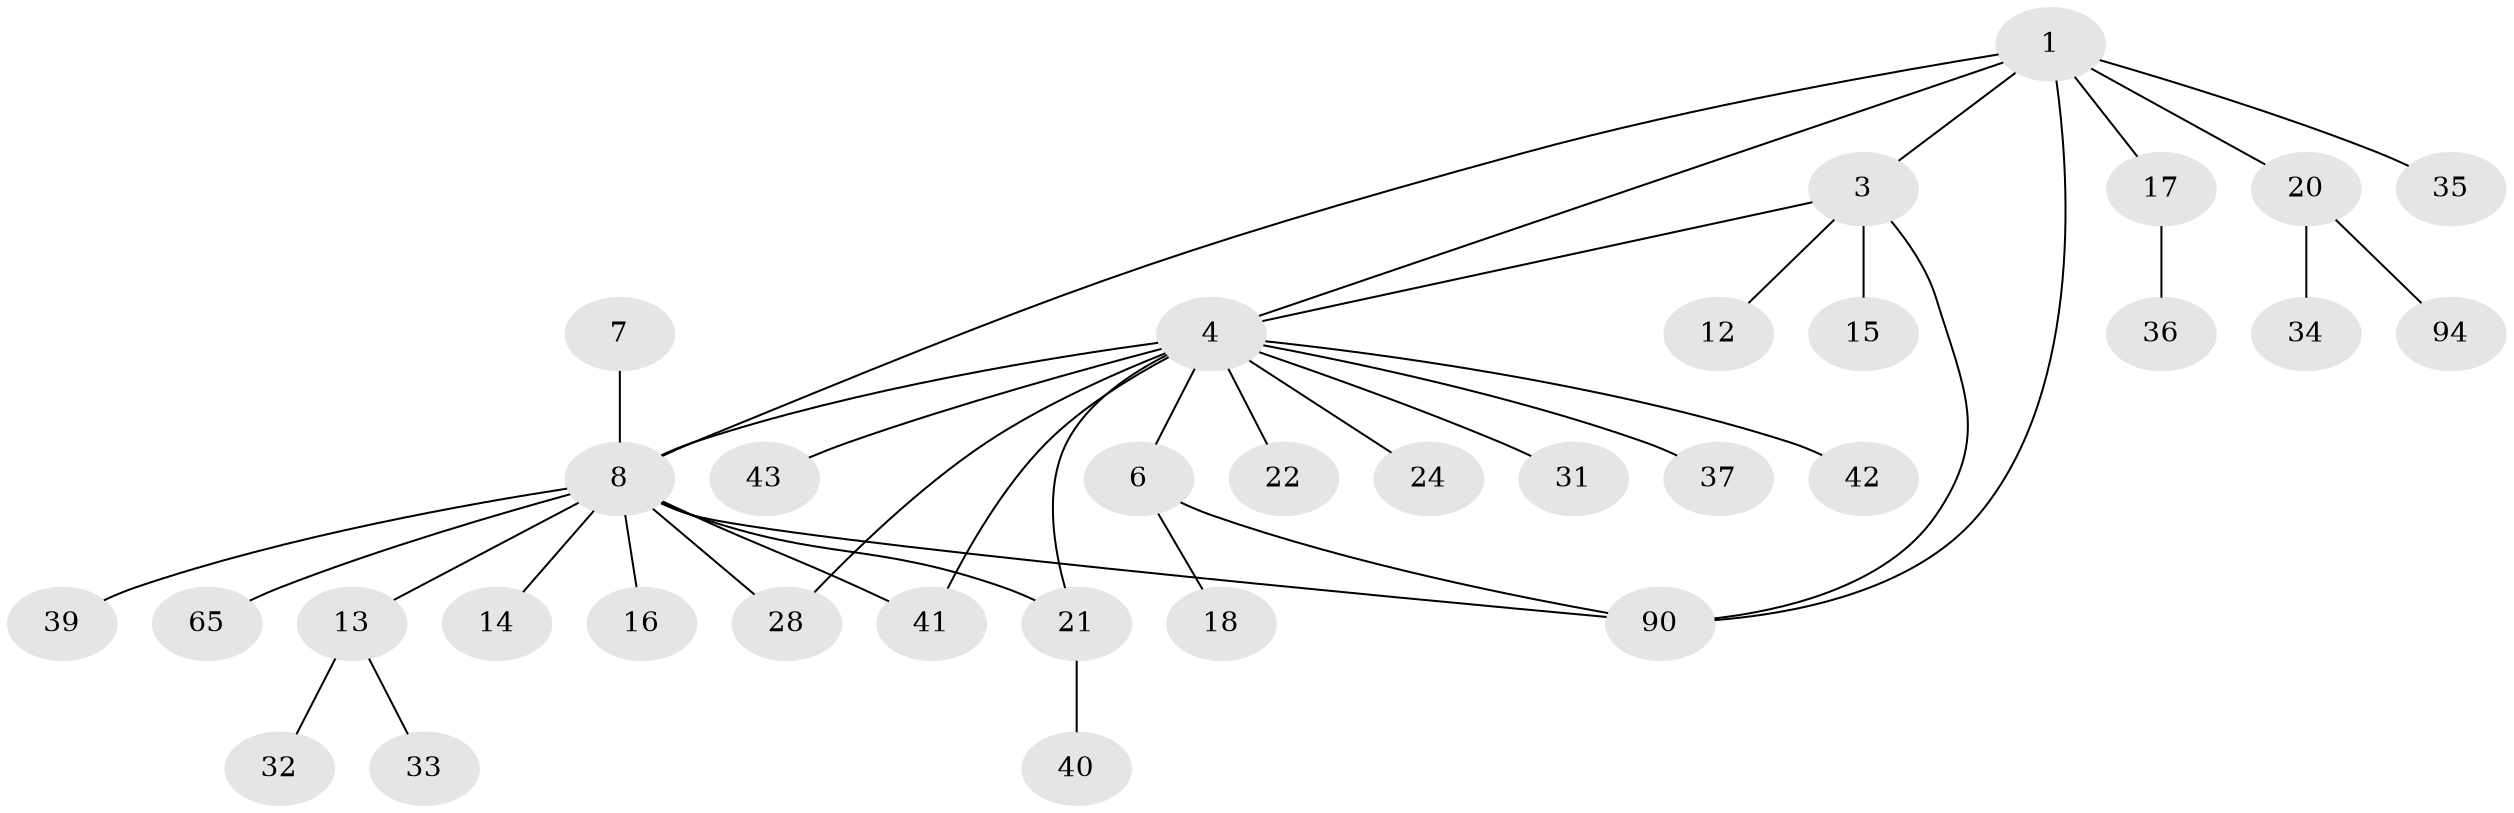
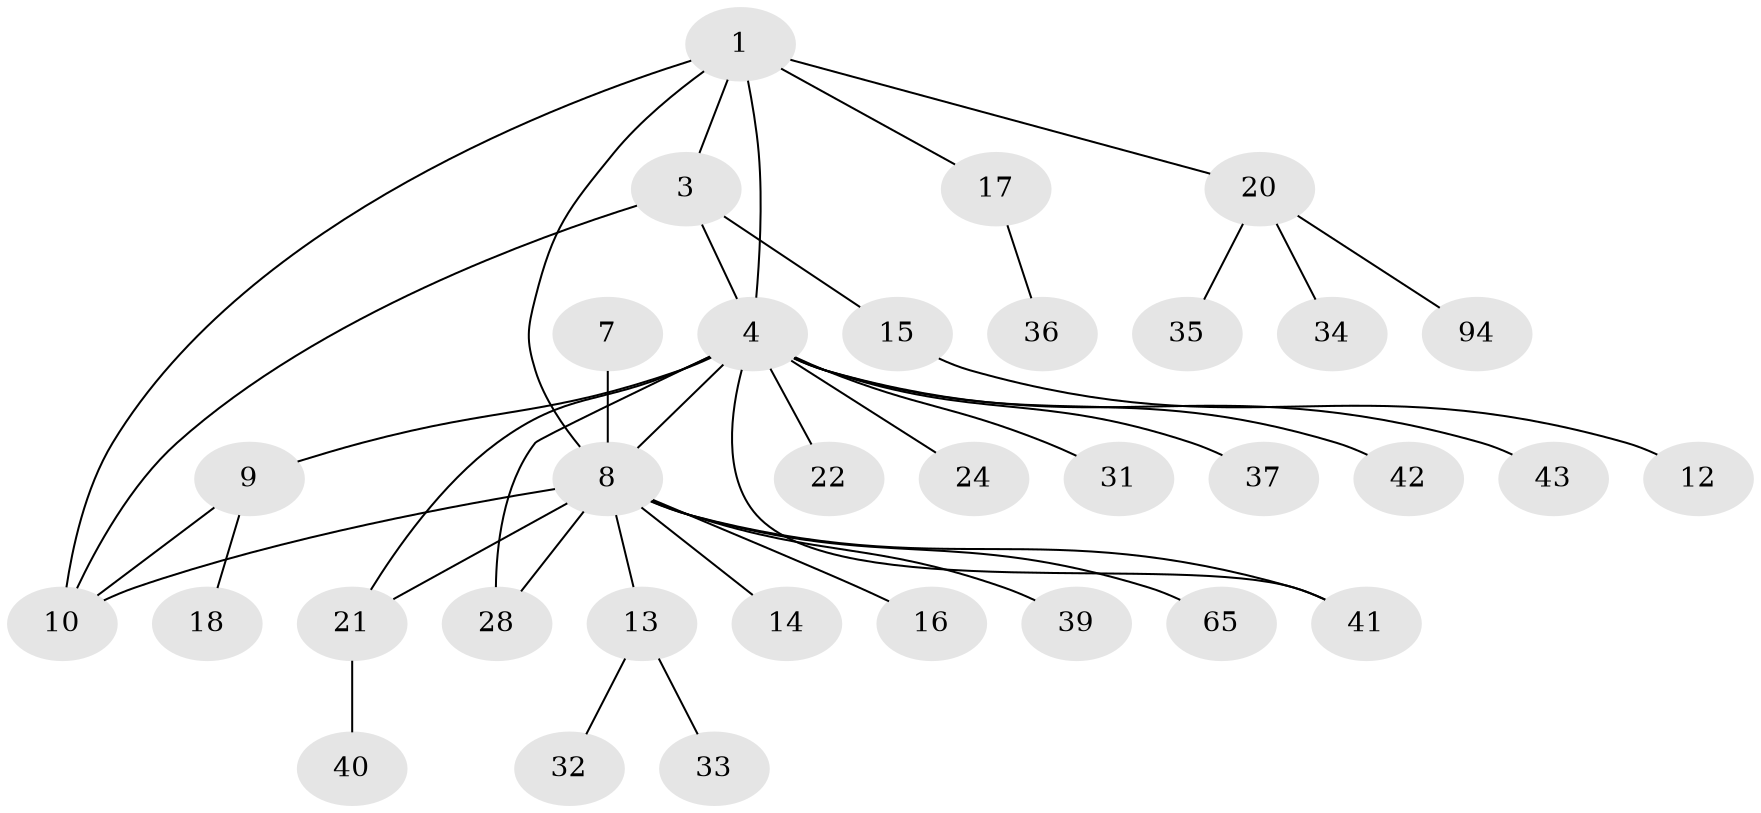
edge "1" -- "35": now "20" -- "35"
edge "3" -- "12": now "15" -- "12"
node "6": label "6" -> "9"
node "90": label "90" -> "10"
